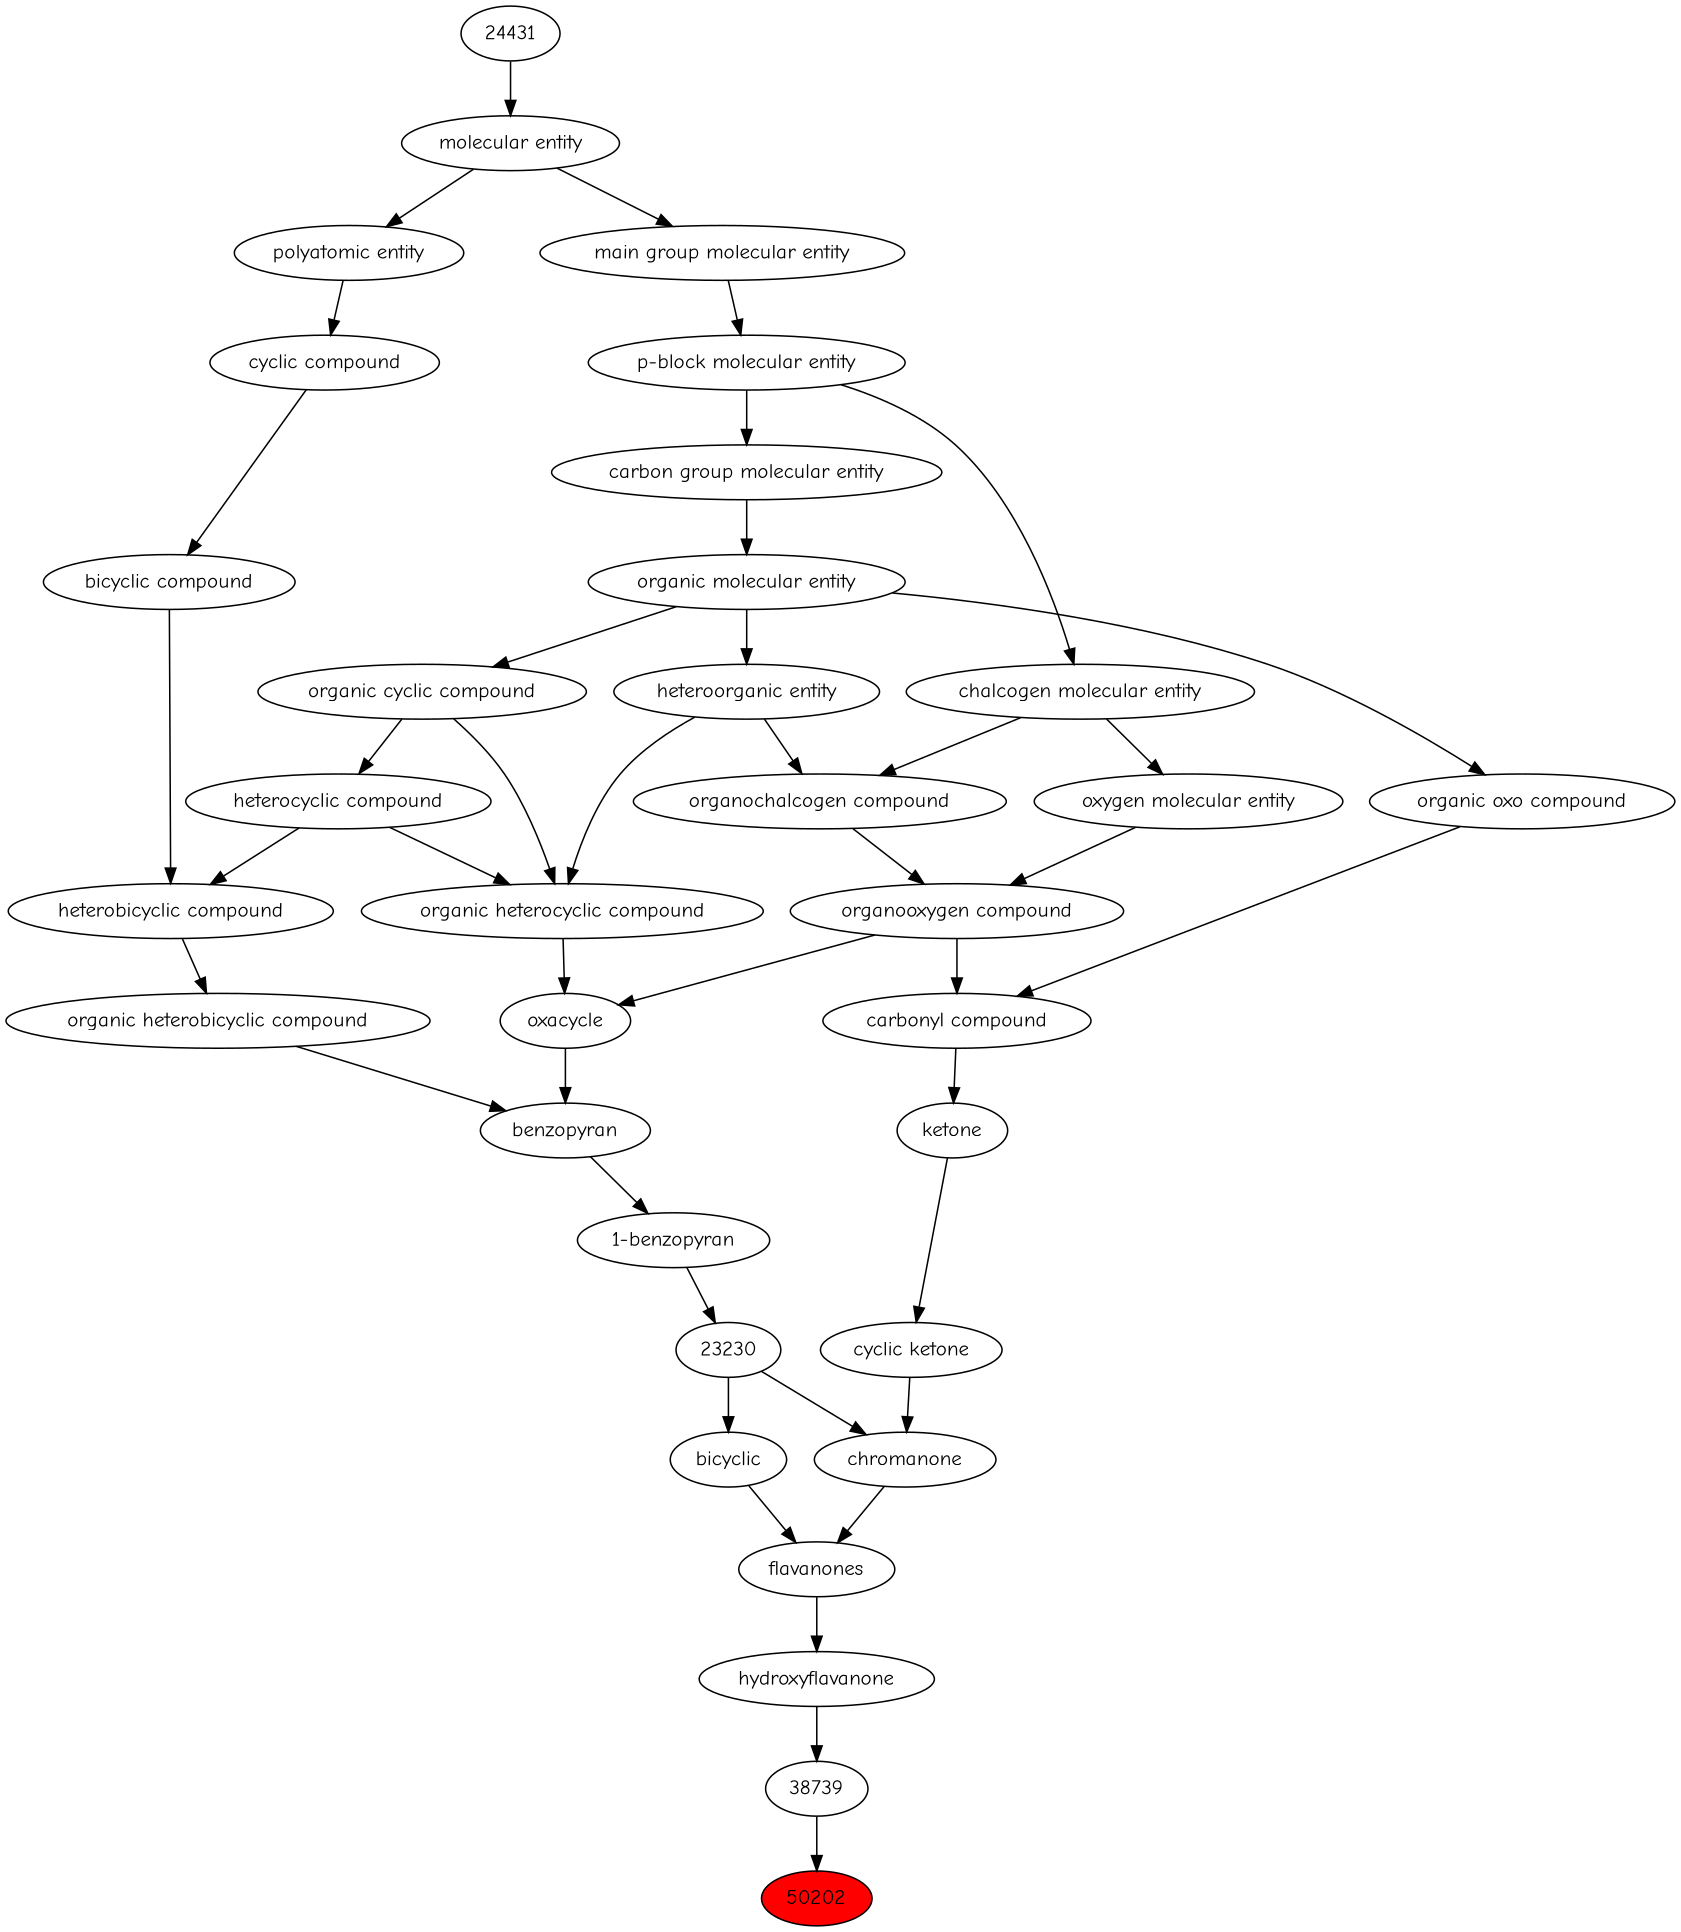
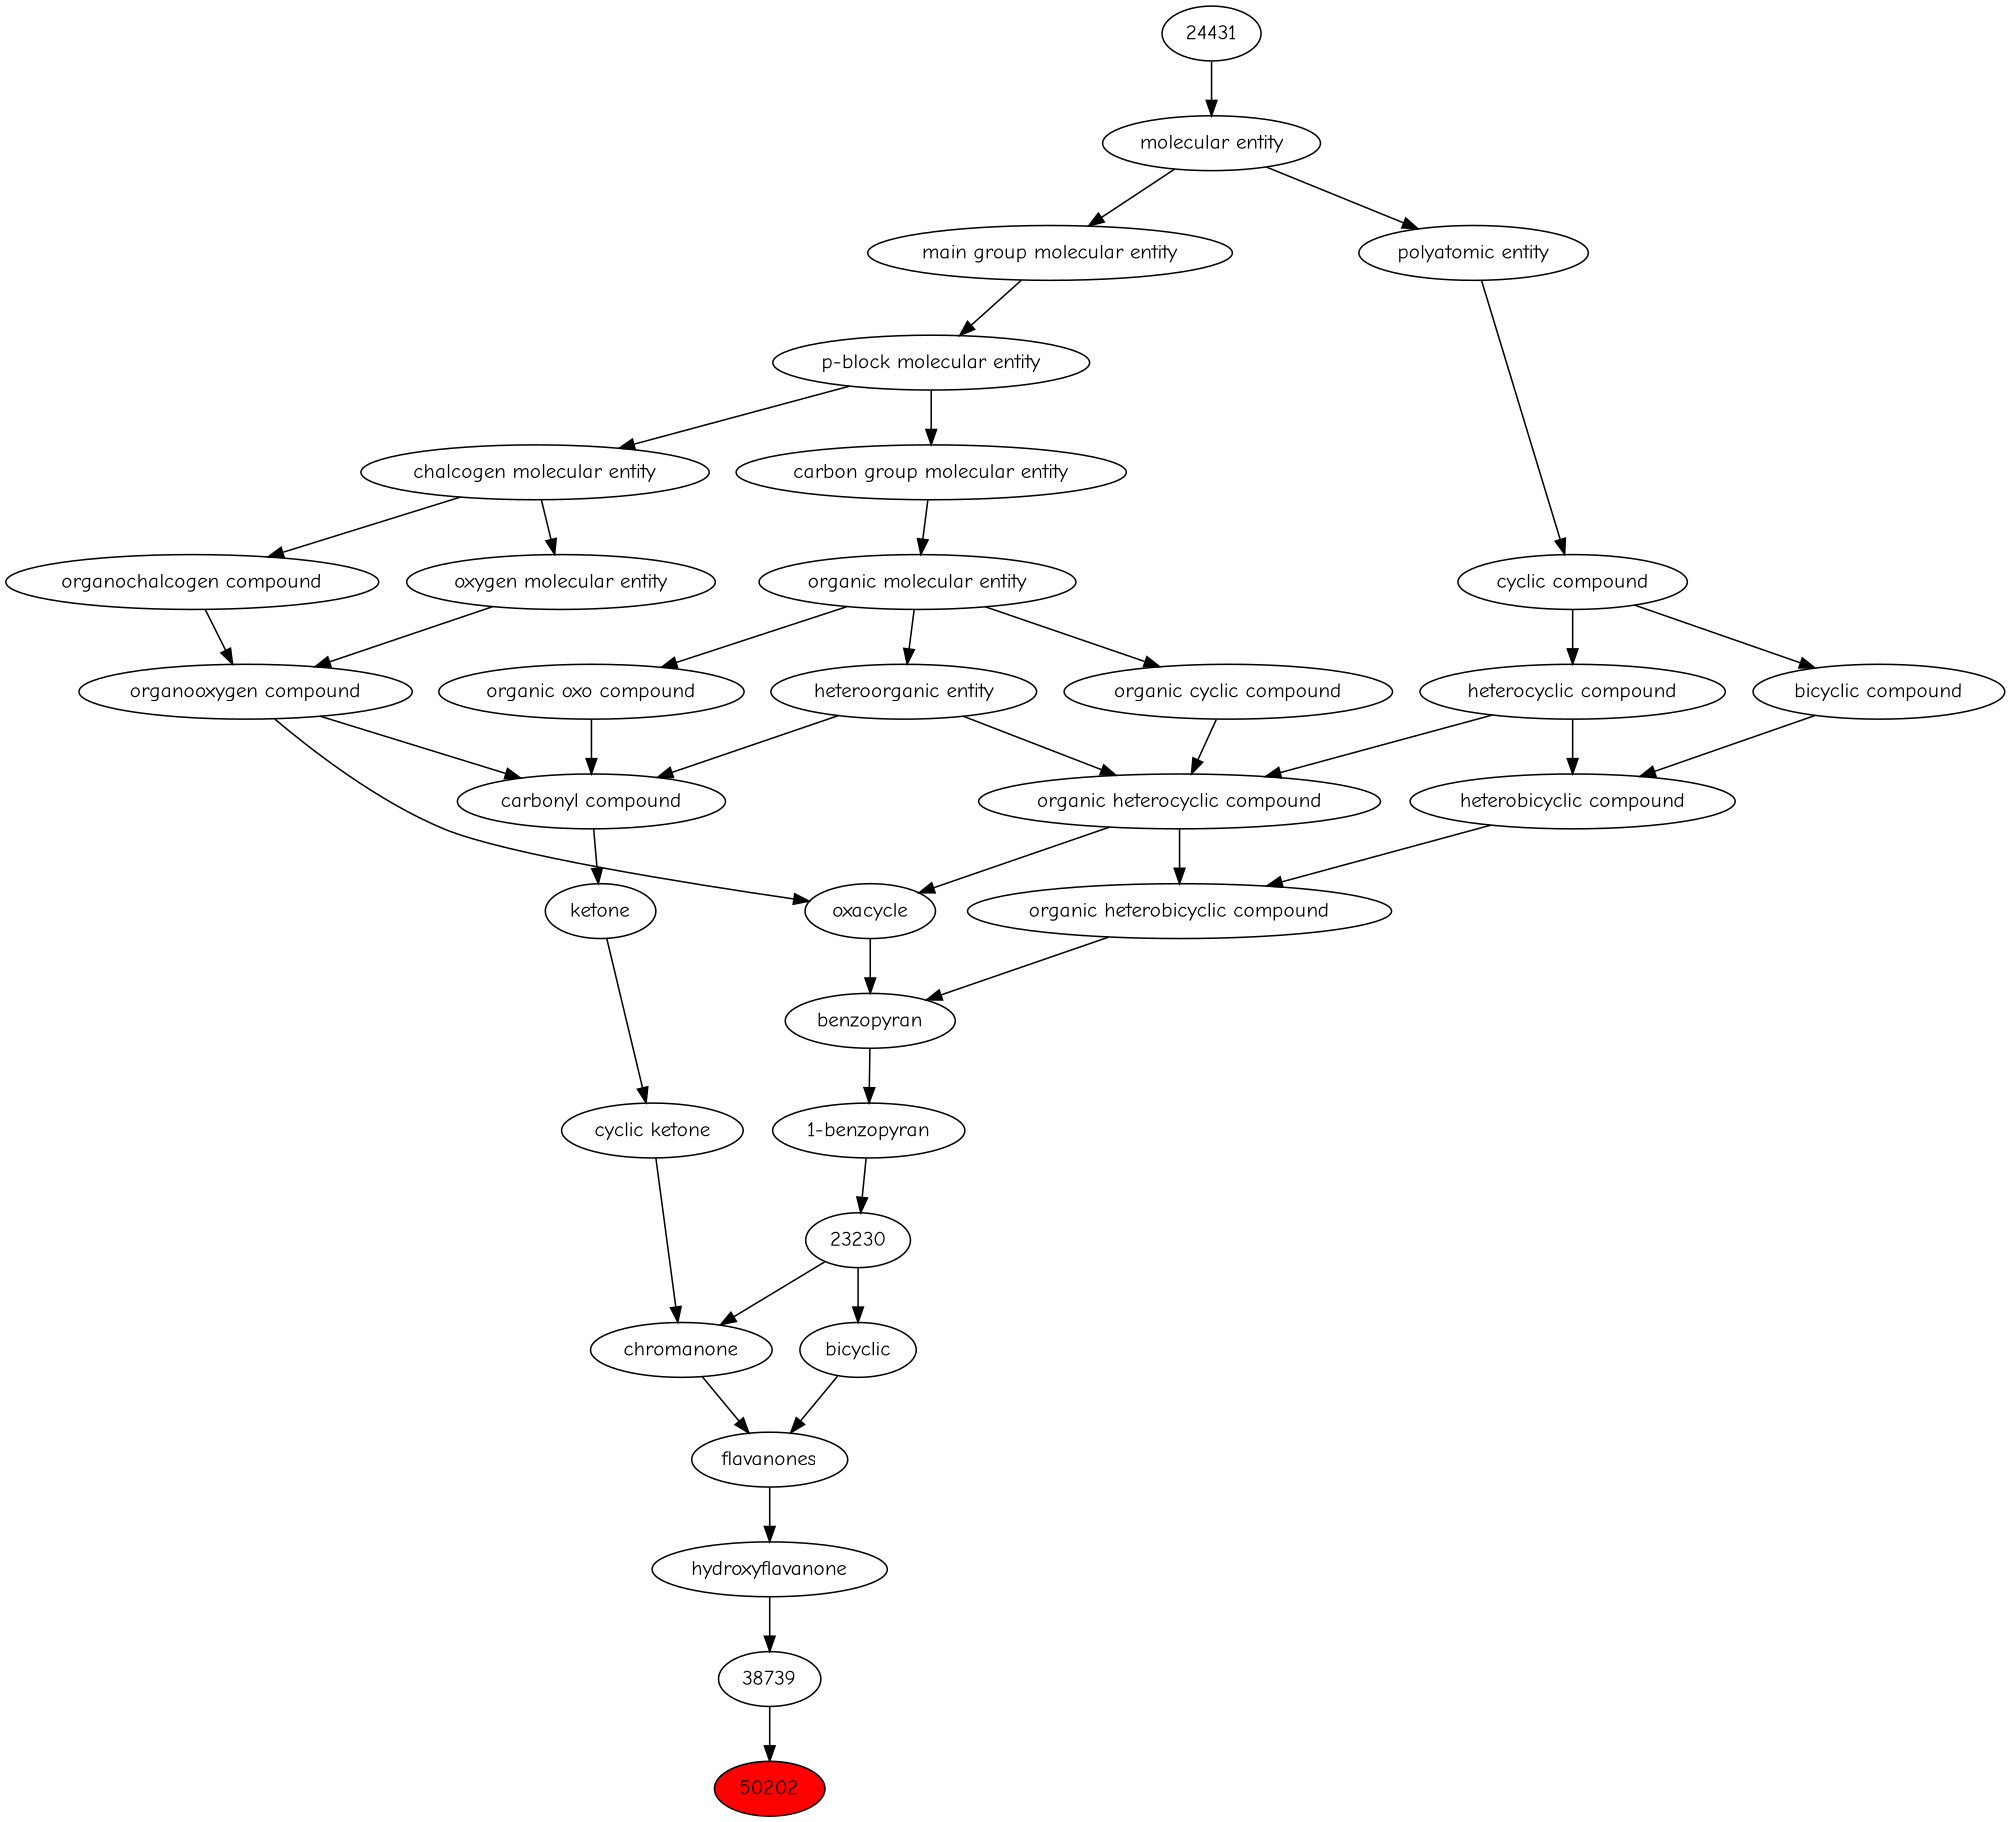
edge "organic cyclic compound" -> "heterocyclic compound": now "cyclic compound" -> "heterocyclic compound"
edge "heteroorganic entity" -> "organochalcogen compound": now "heteroorganic entity" -> "carbonyl compound"
edge "organic heterocyclic compound" -> "organic heterobicyclic compound": added
